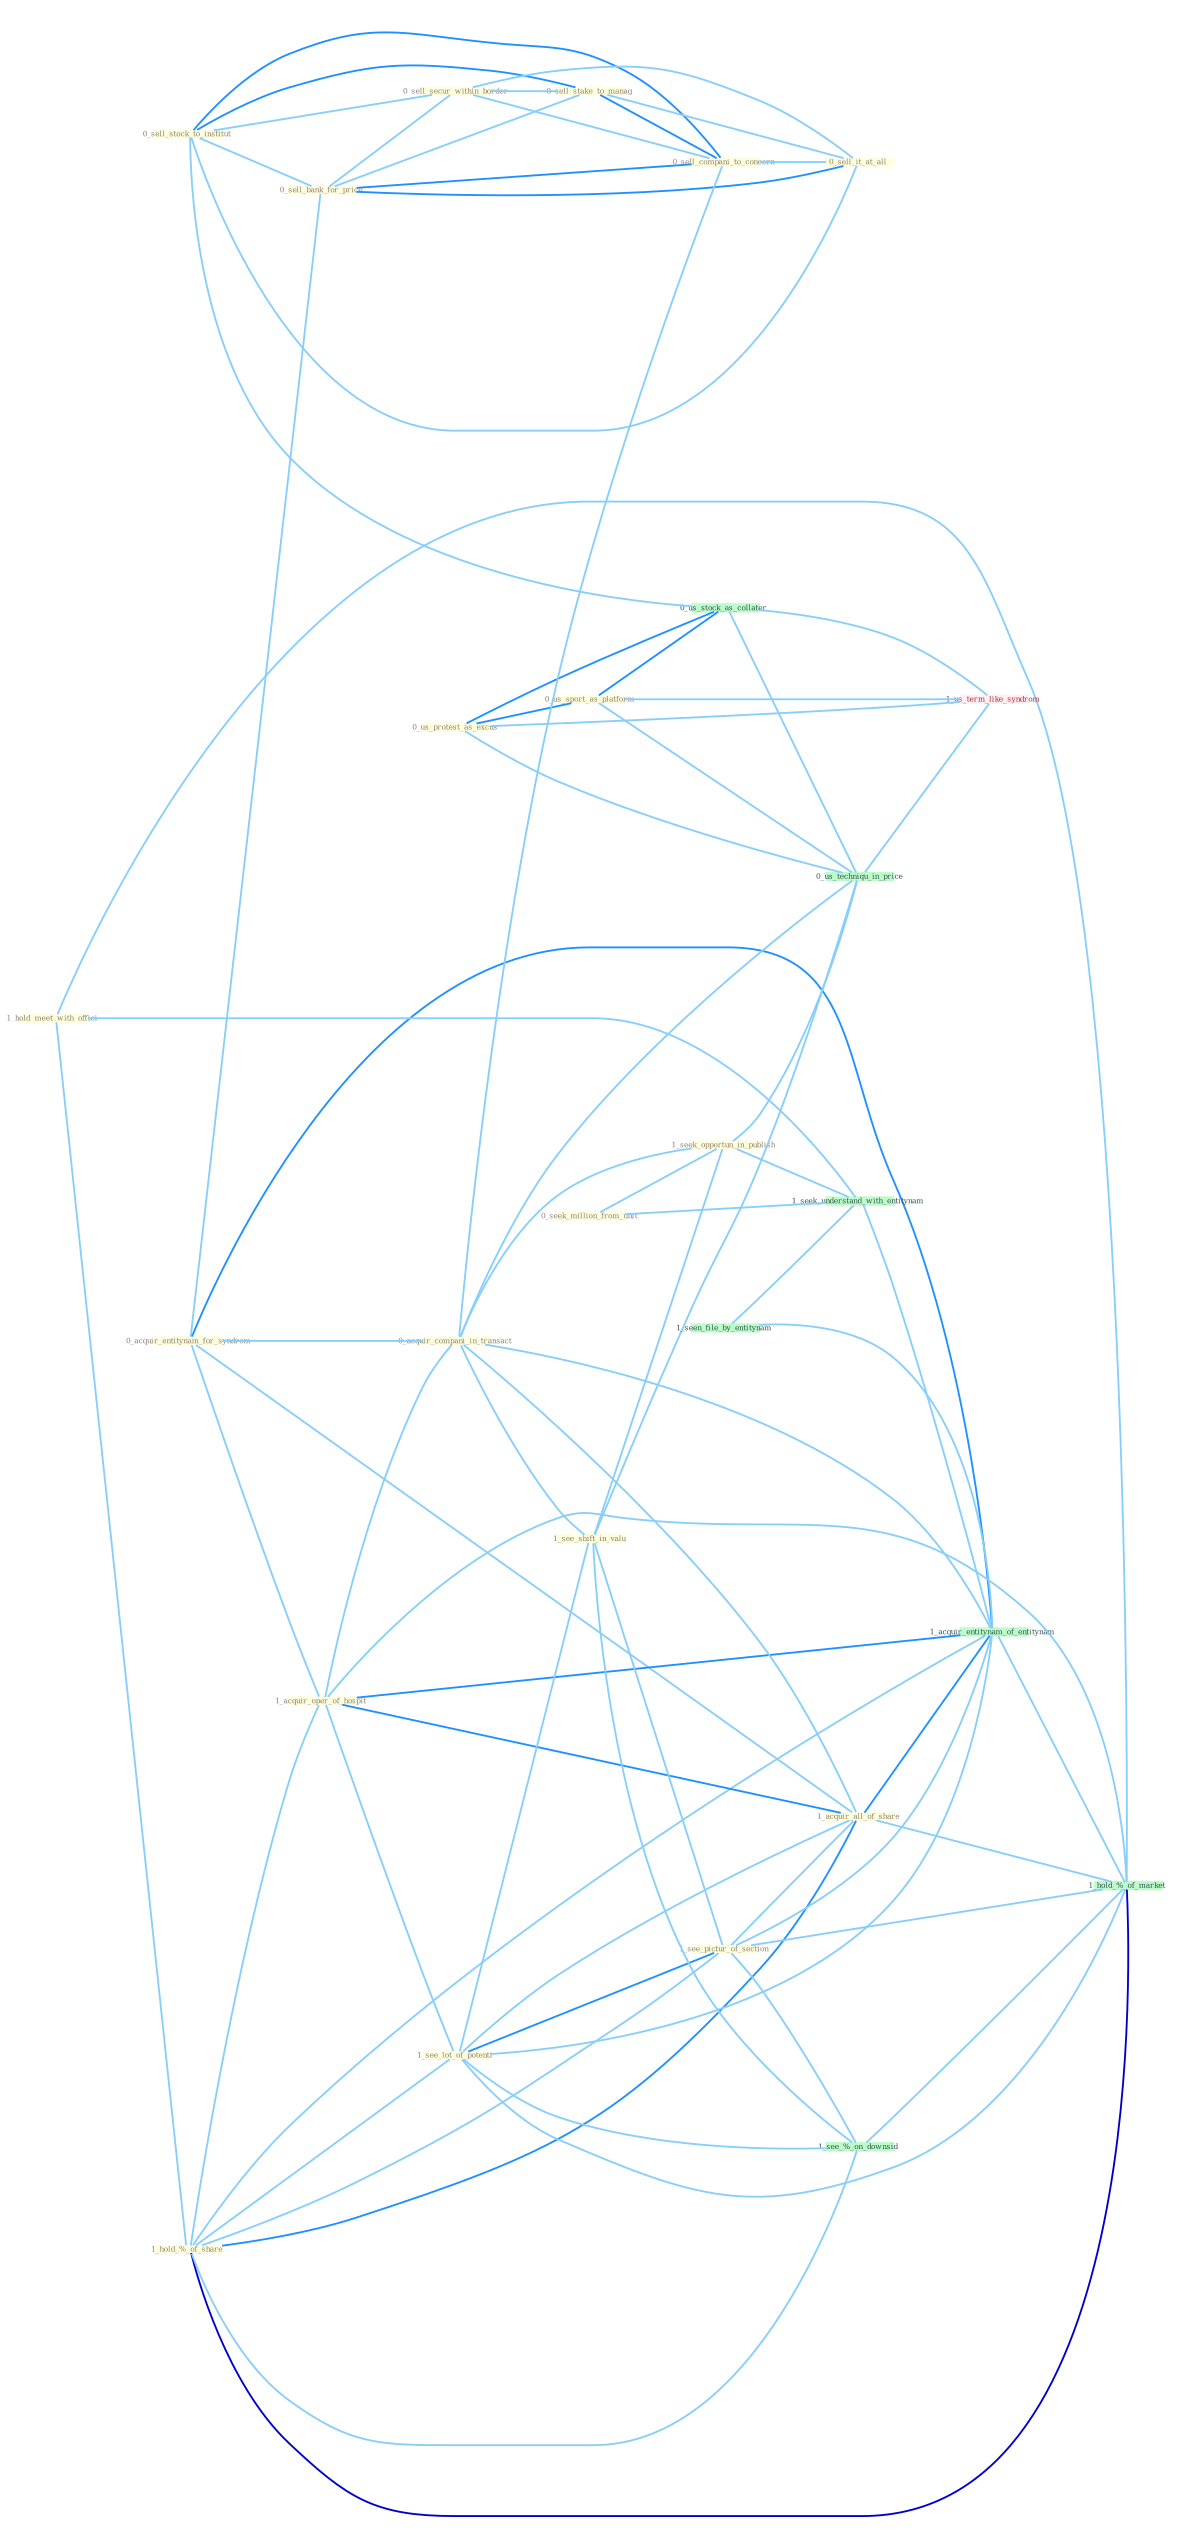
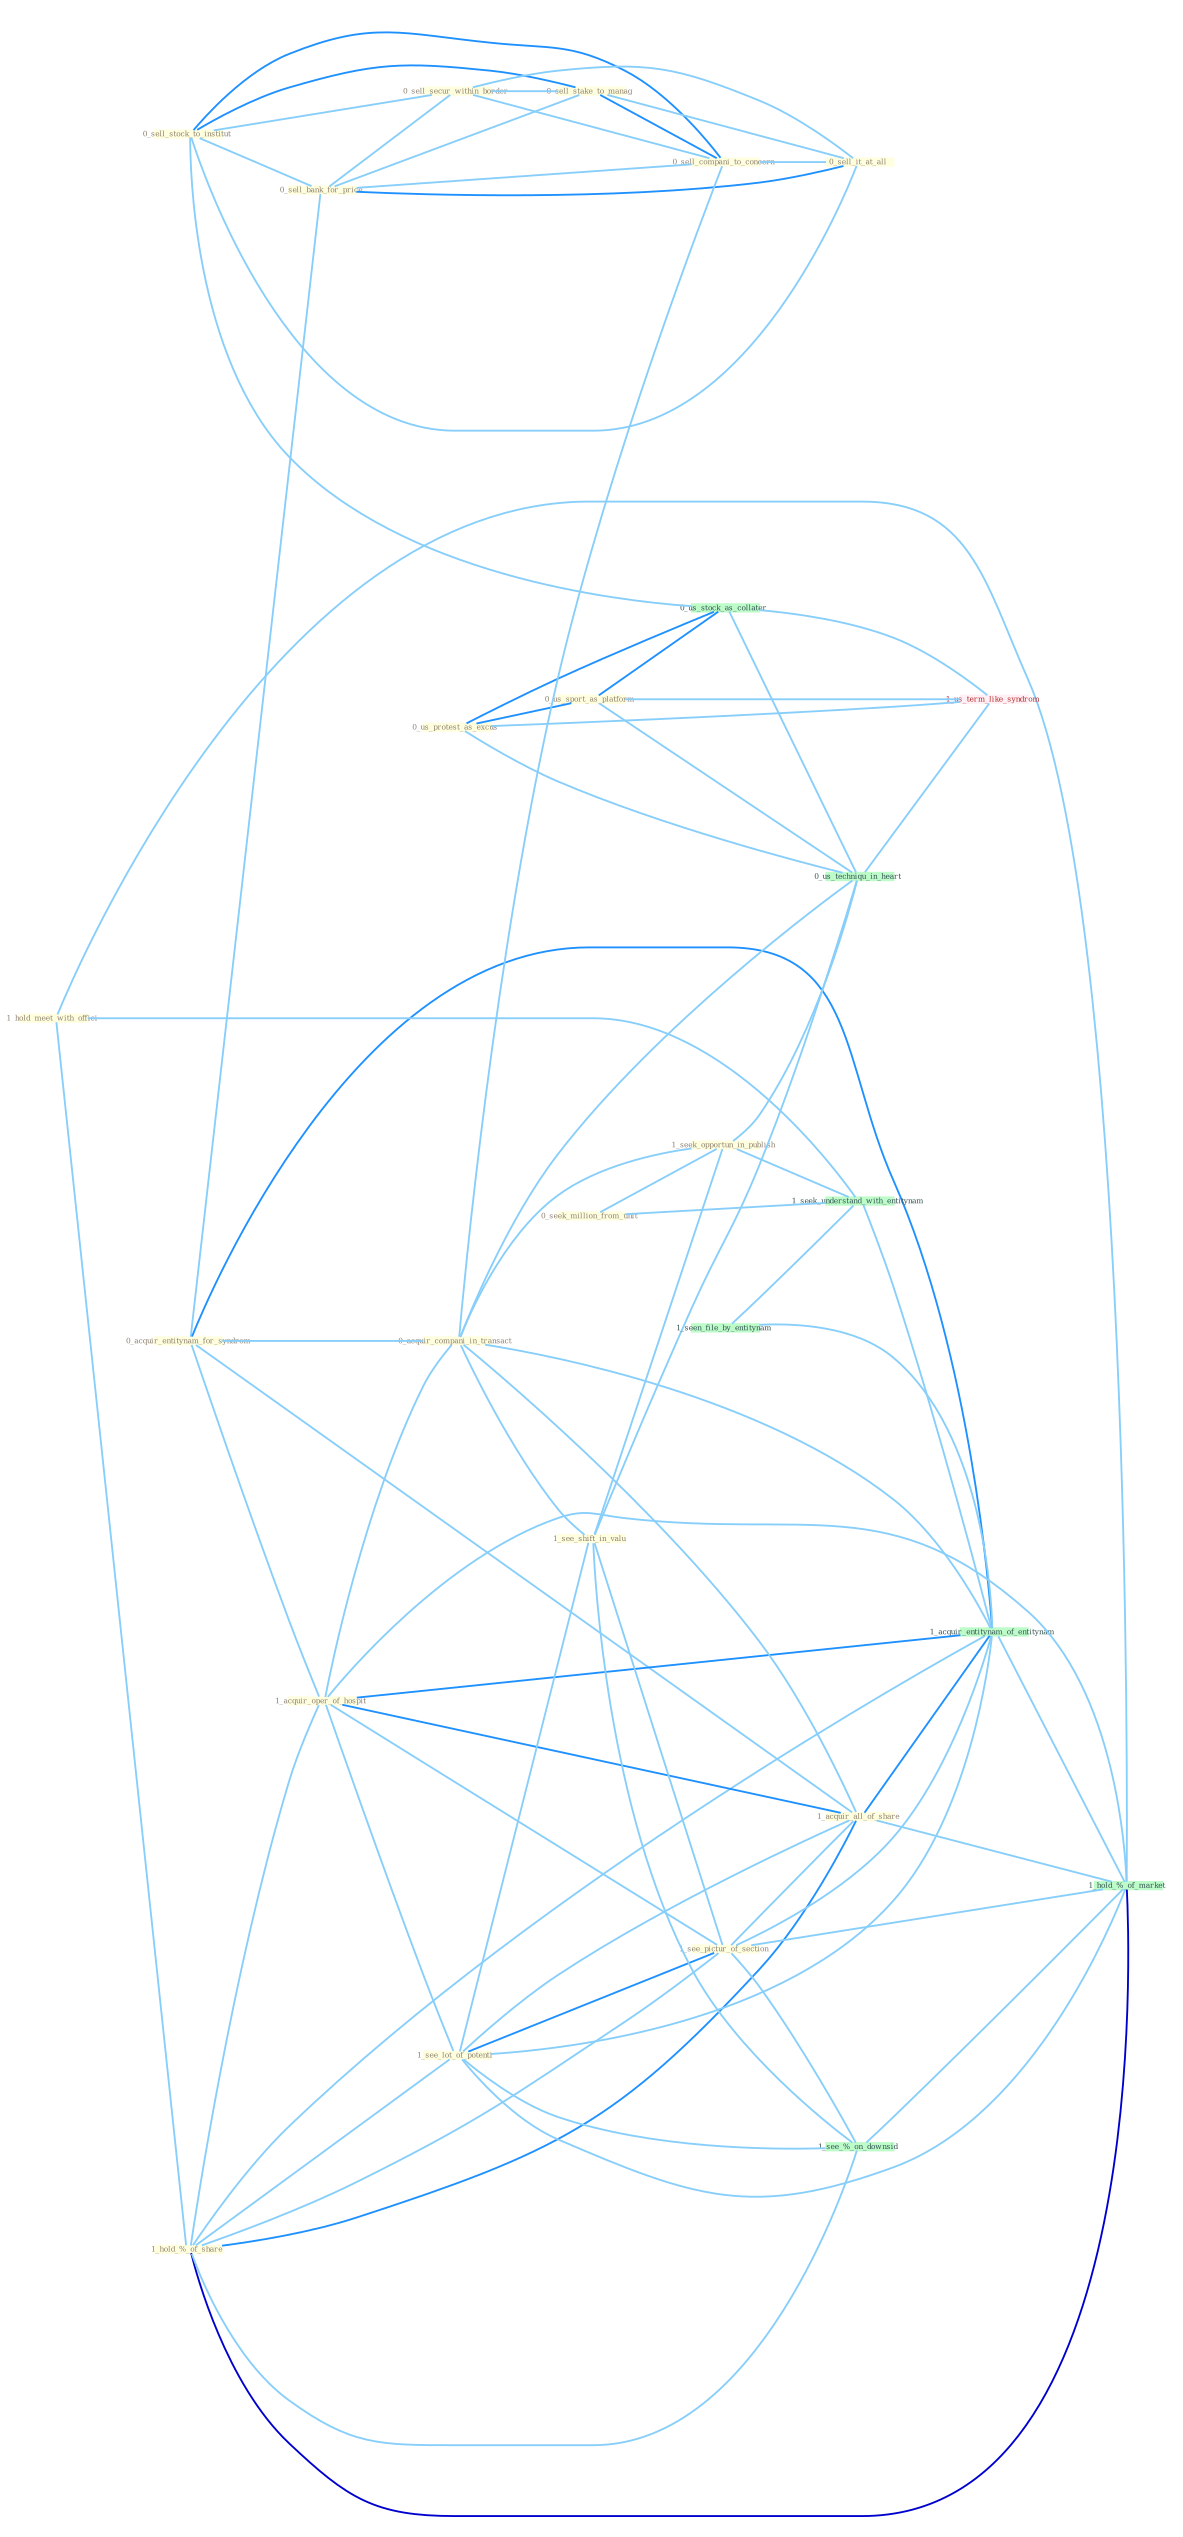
edge "0_sell_compani_to_concern" -- "0_sell_bank_for_price": color #1e90ff -> #87cefa
node "0_us_techniqu_in_price": label "0_us_techniqu_in_price" -> "0_us_techniqu_in_heart"
edge "1_acquir_oper_of_hospit" -- "1_see_pictur_of_section": added
